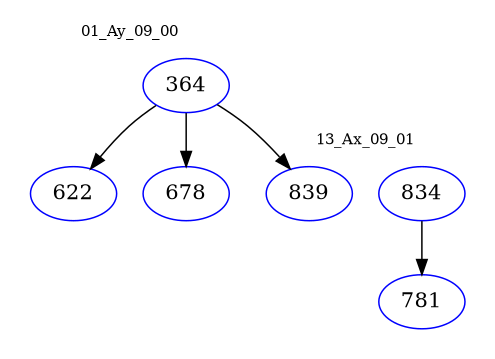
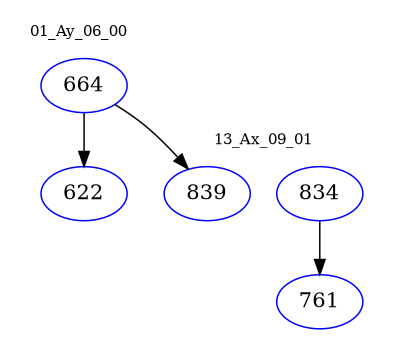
cluster "01_Ay_09_00": label "01_Ay_09_00" -> "01_Ay_06_00"
node "364": label "364" -> "664"
node "678": removed
node "781": label "781" -> "761"
